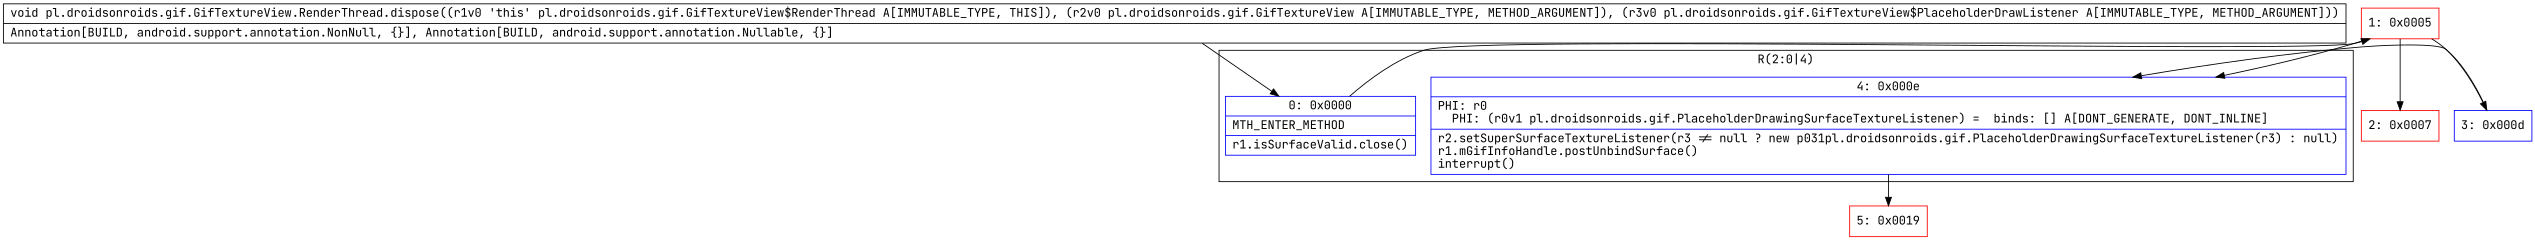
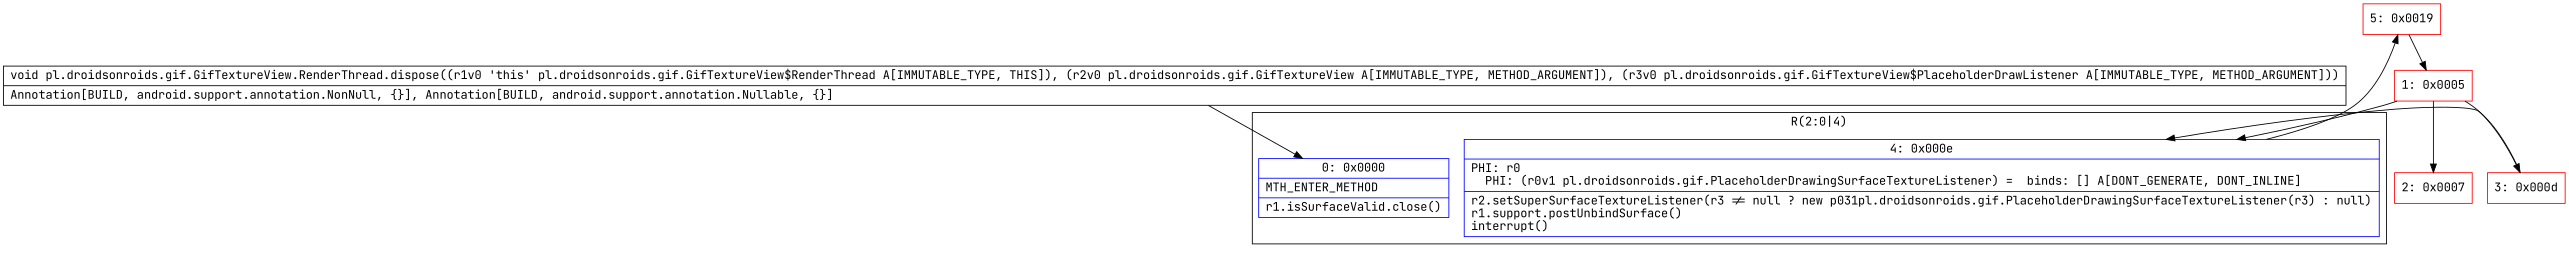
edge "0: 0x0000" -> "1: 0x0005": now "5: 0x0019" -> "1: 0x0005"
node "3: 0x000d": color blue -> red
node "4: 0x000e": text "r1.mGifInfoHandle.postUnbindSurface()" -> "r1.support.postUnbindSurface()"
